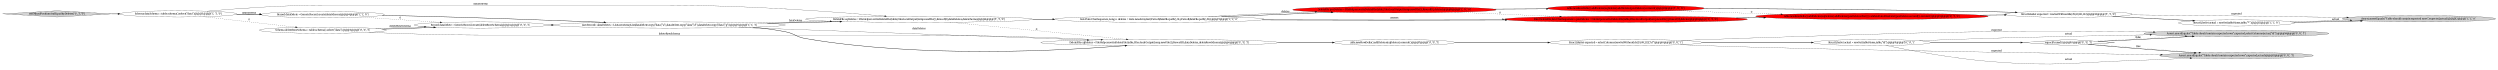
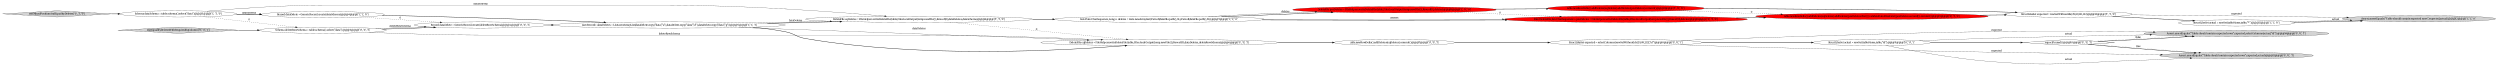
node "testEqualityDeletesWithRequiredEqColumn['0', '0', '1']": added
